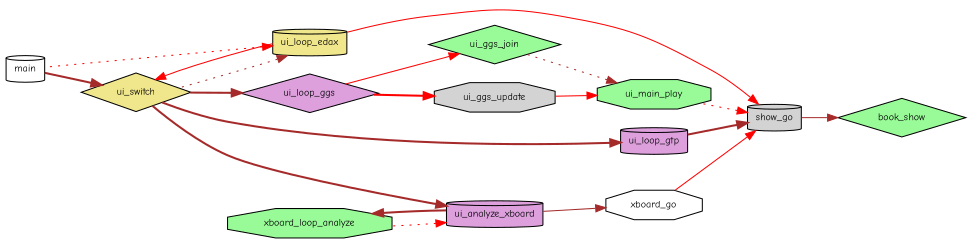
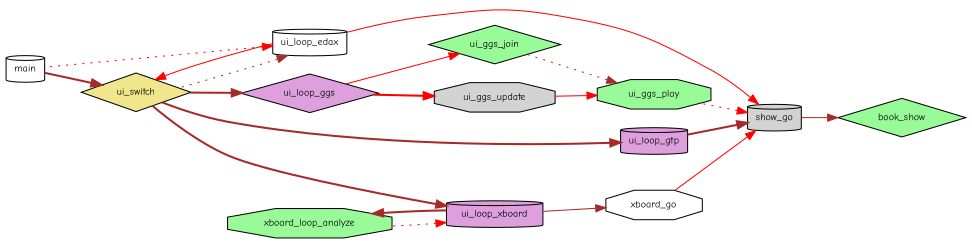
node "ui_loop_edax": fillcolor khaki -> white
node "ui_main_play": label "ui_main_play" -> "ui_ggs_play"
node "ui_analyze_xboard": label "ui_analyze_xboard" -> "ui_loop_xboard"
